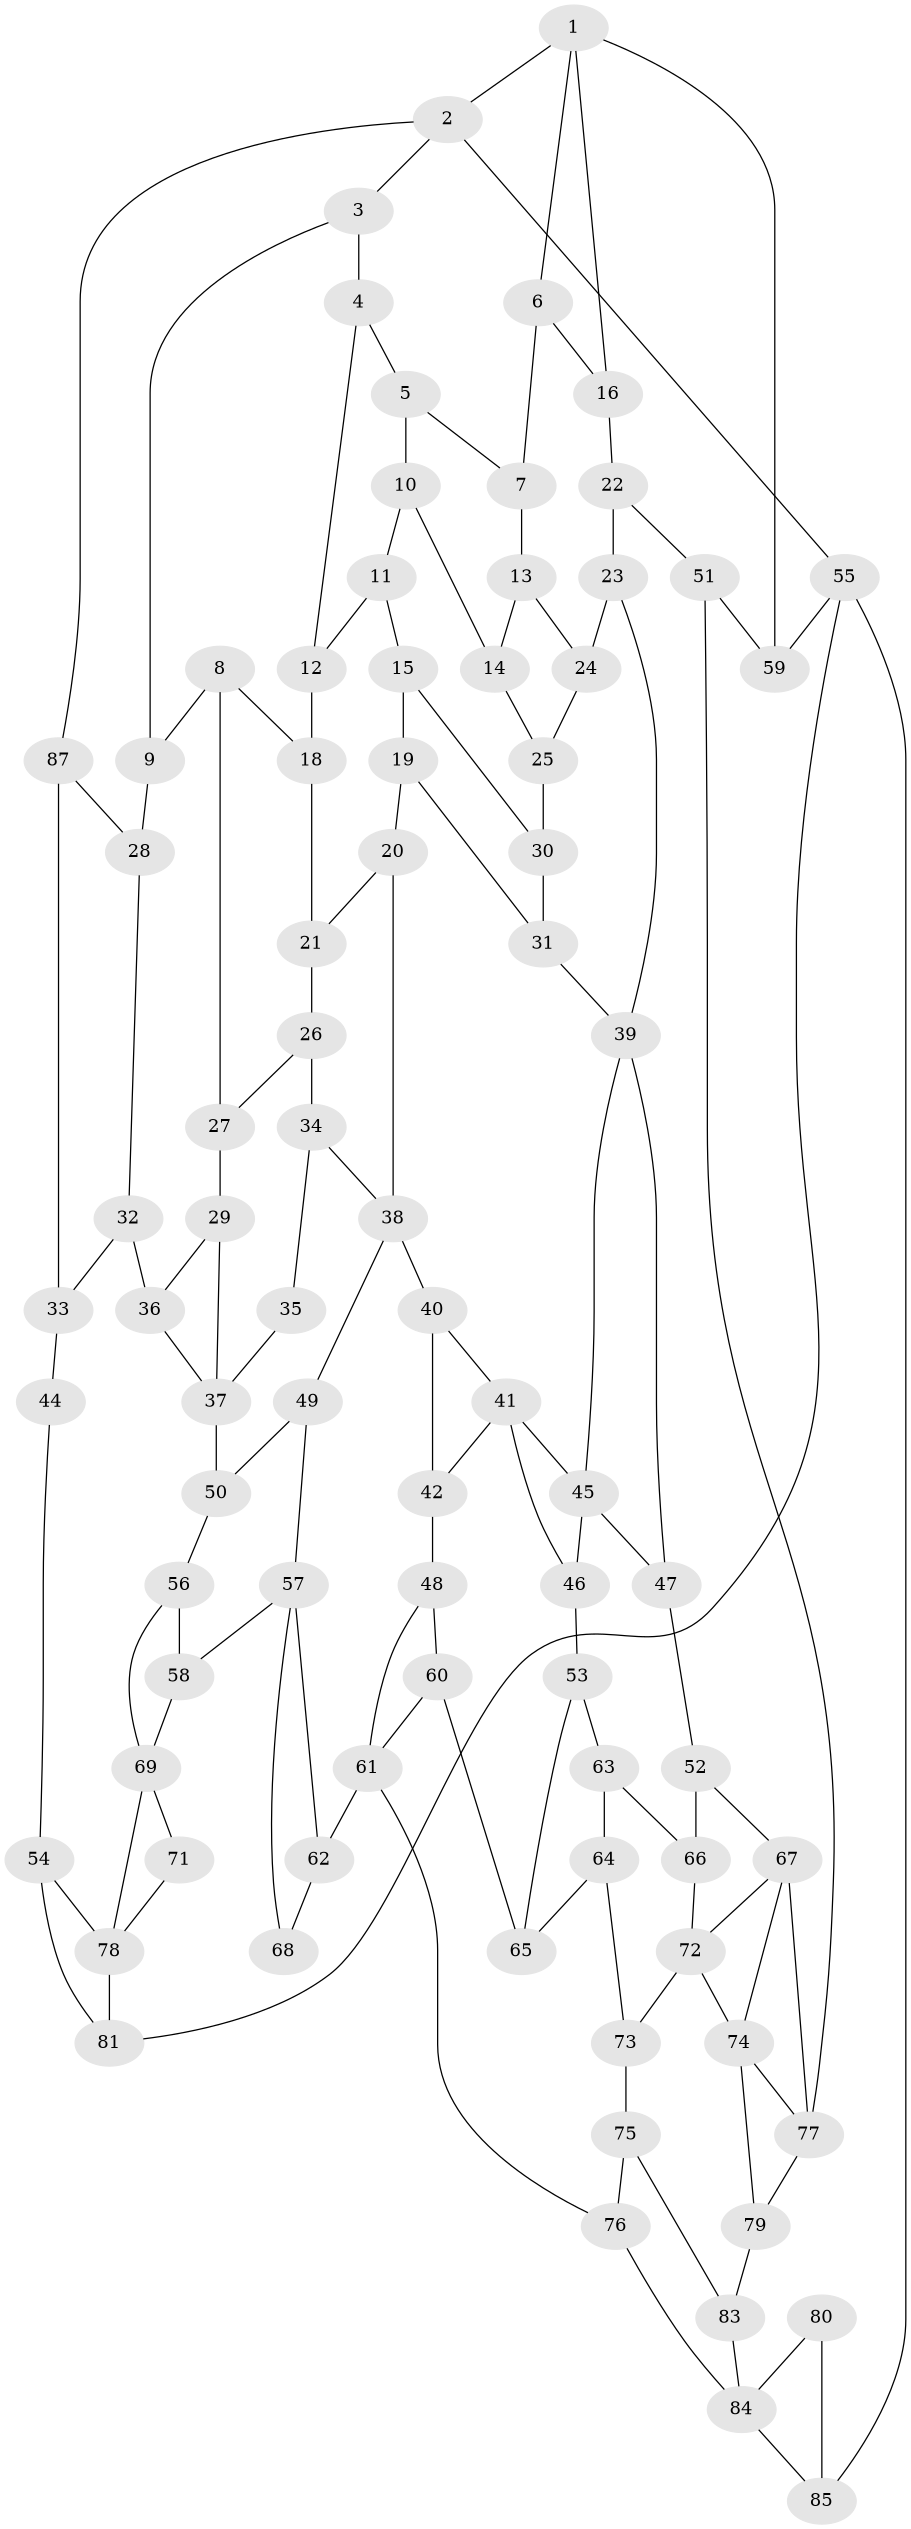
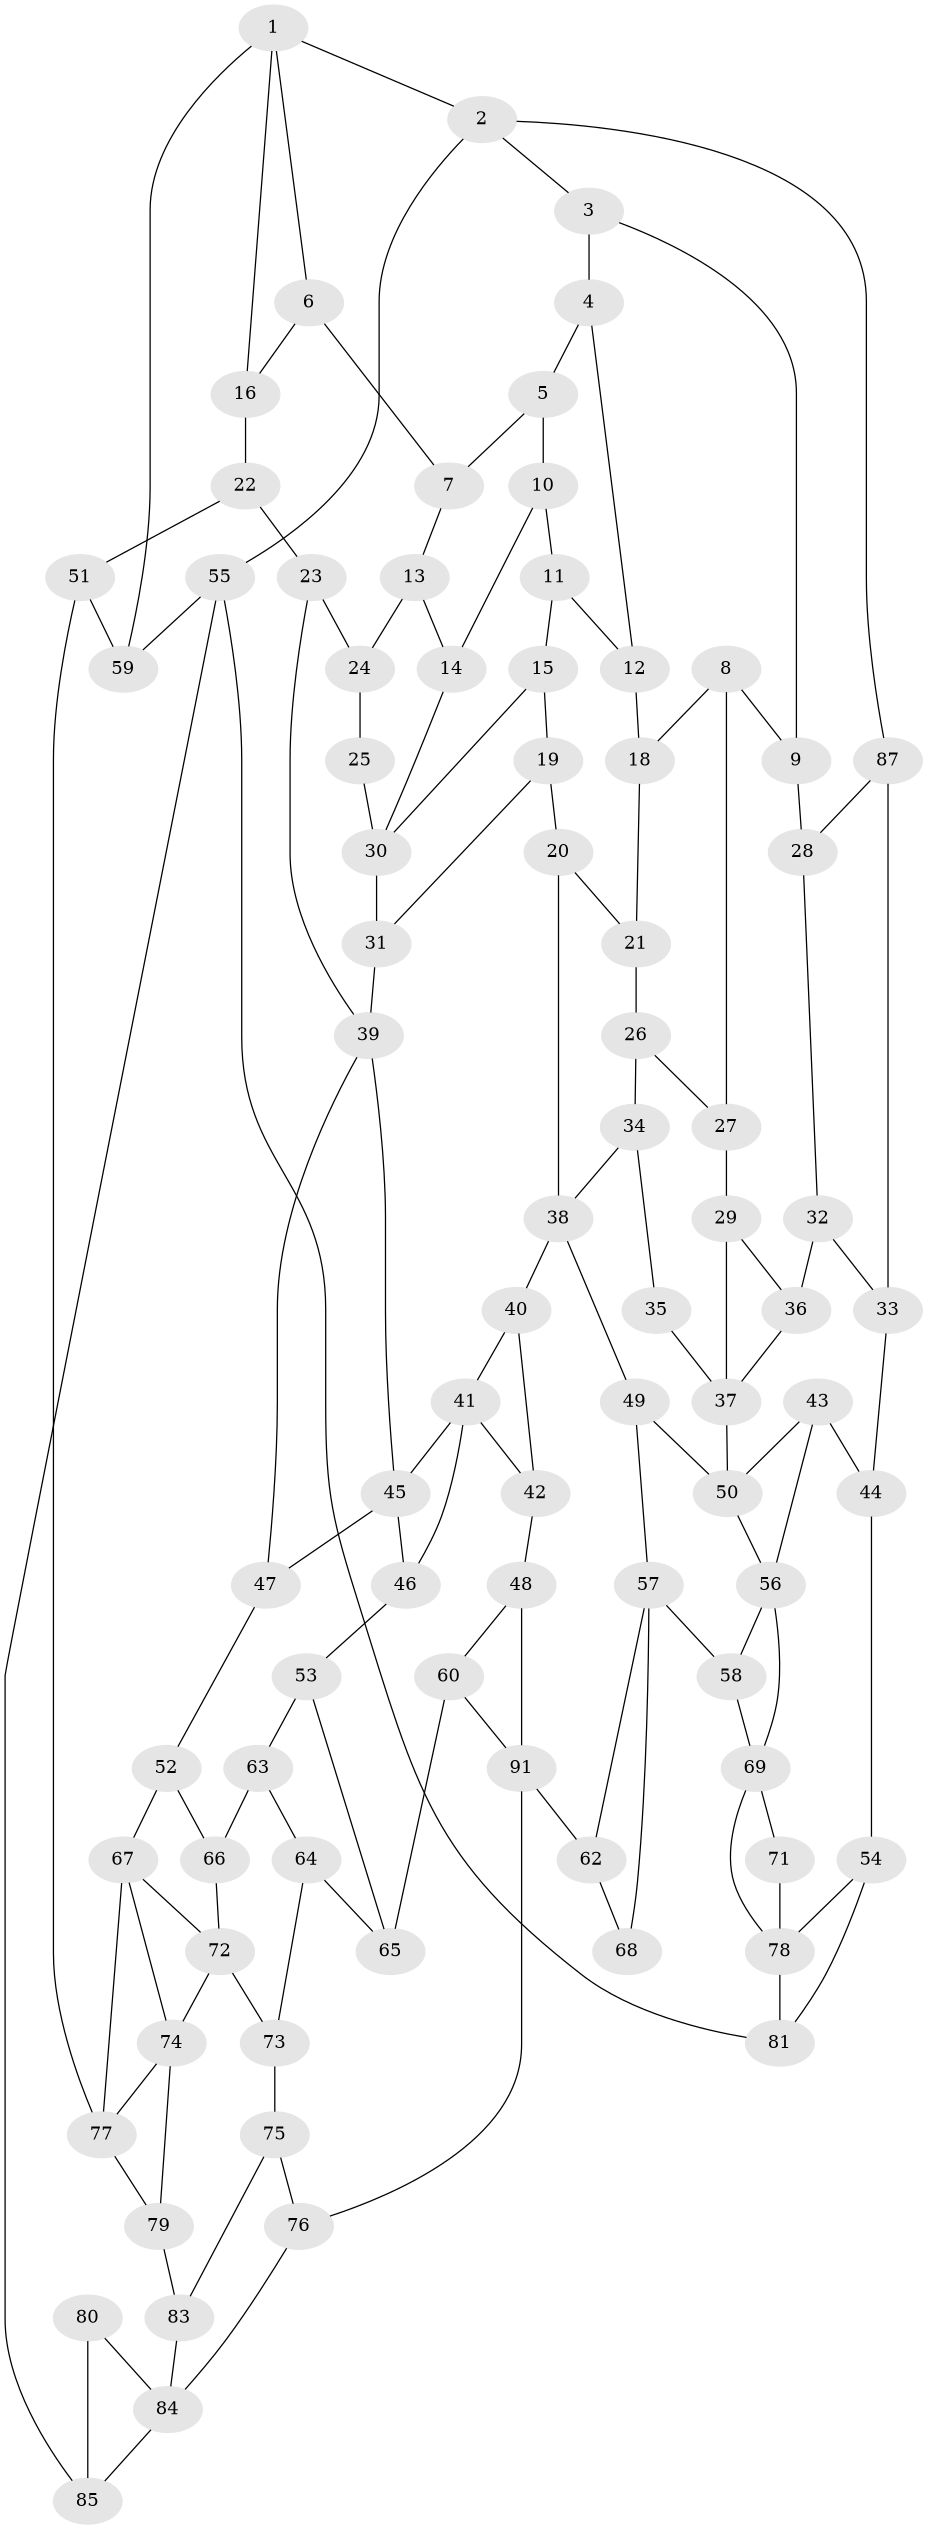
edge "14" -- "25": now "14" -- "30"
node "43": added
node "61": label "61" -> "91"
